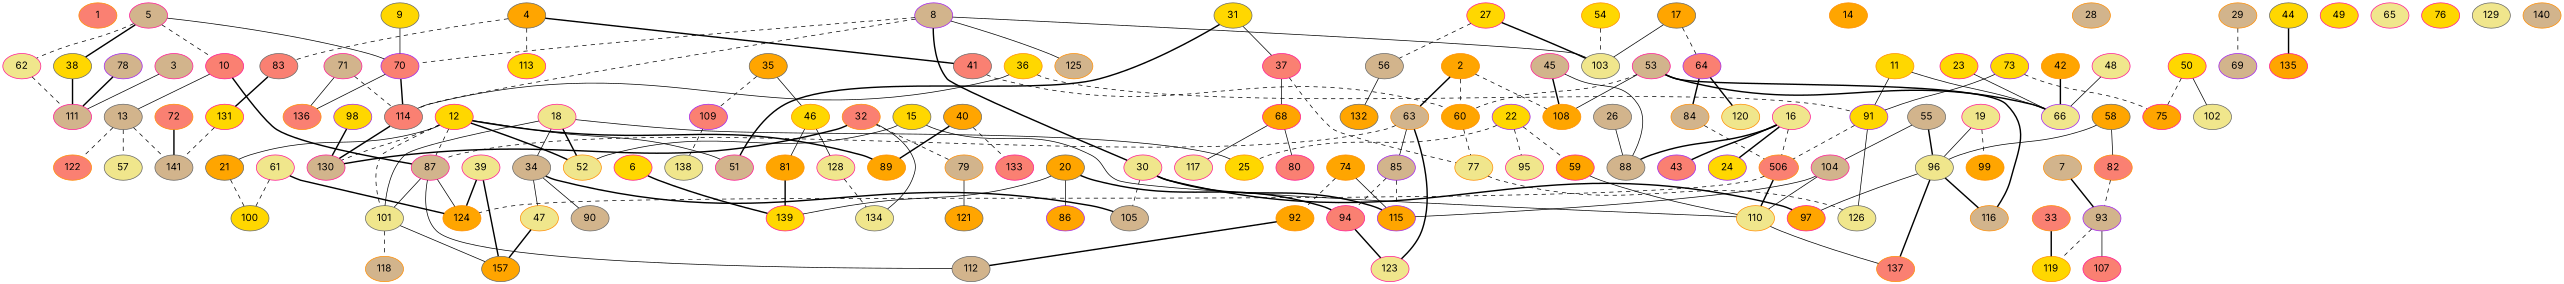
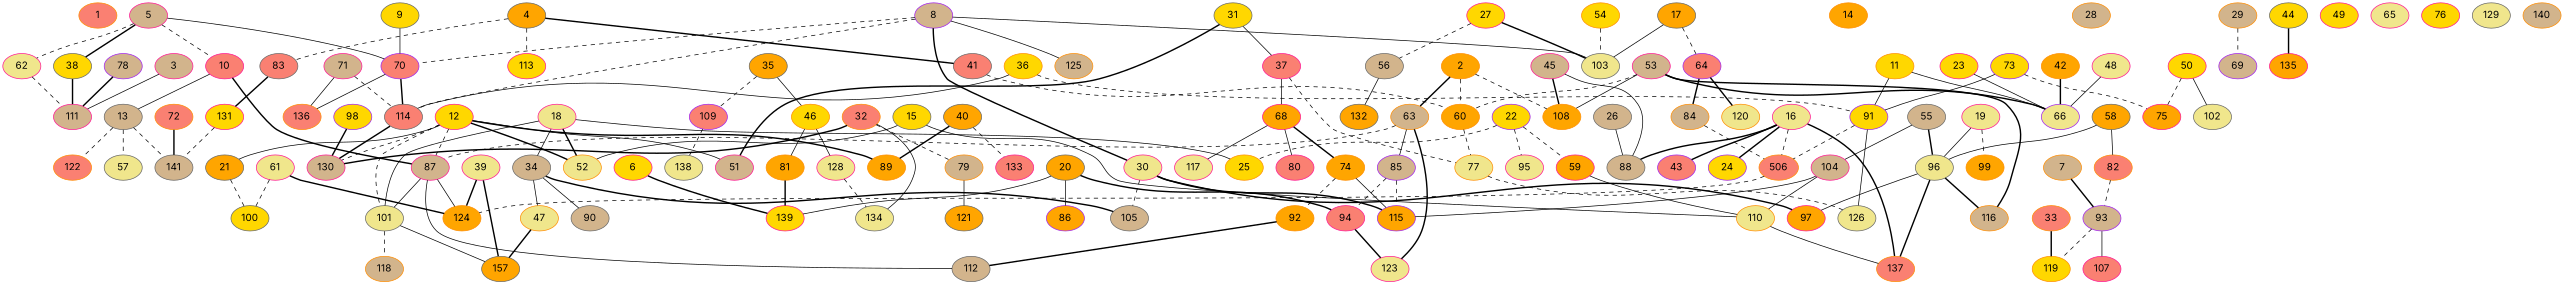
edge "68" -- "74": added
edge "16" -- "137": added
edge "506" -- "110": removed
